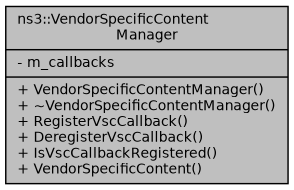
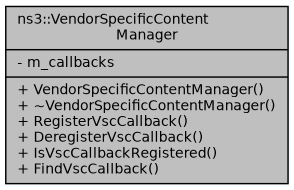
node "ns3::VendorSpecificContent": text "+ VendorSpecificContent()" -> "+ FindVscCallback()"
